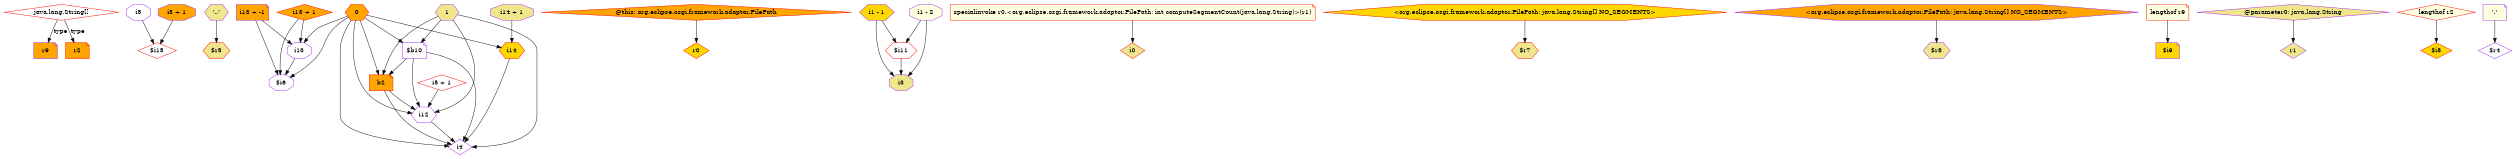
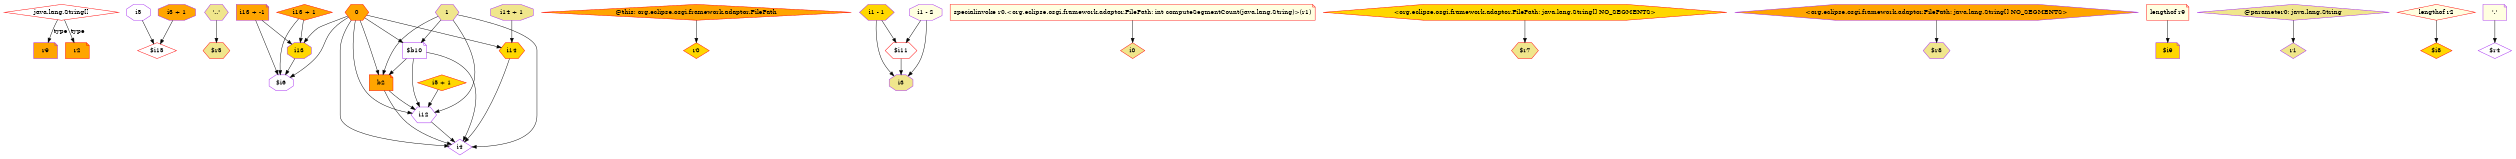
node "i13": fillcolor white -> gold
node "i5 + 1": fillcolor white -> gold
